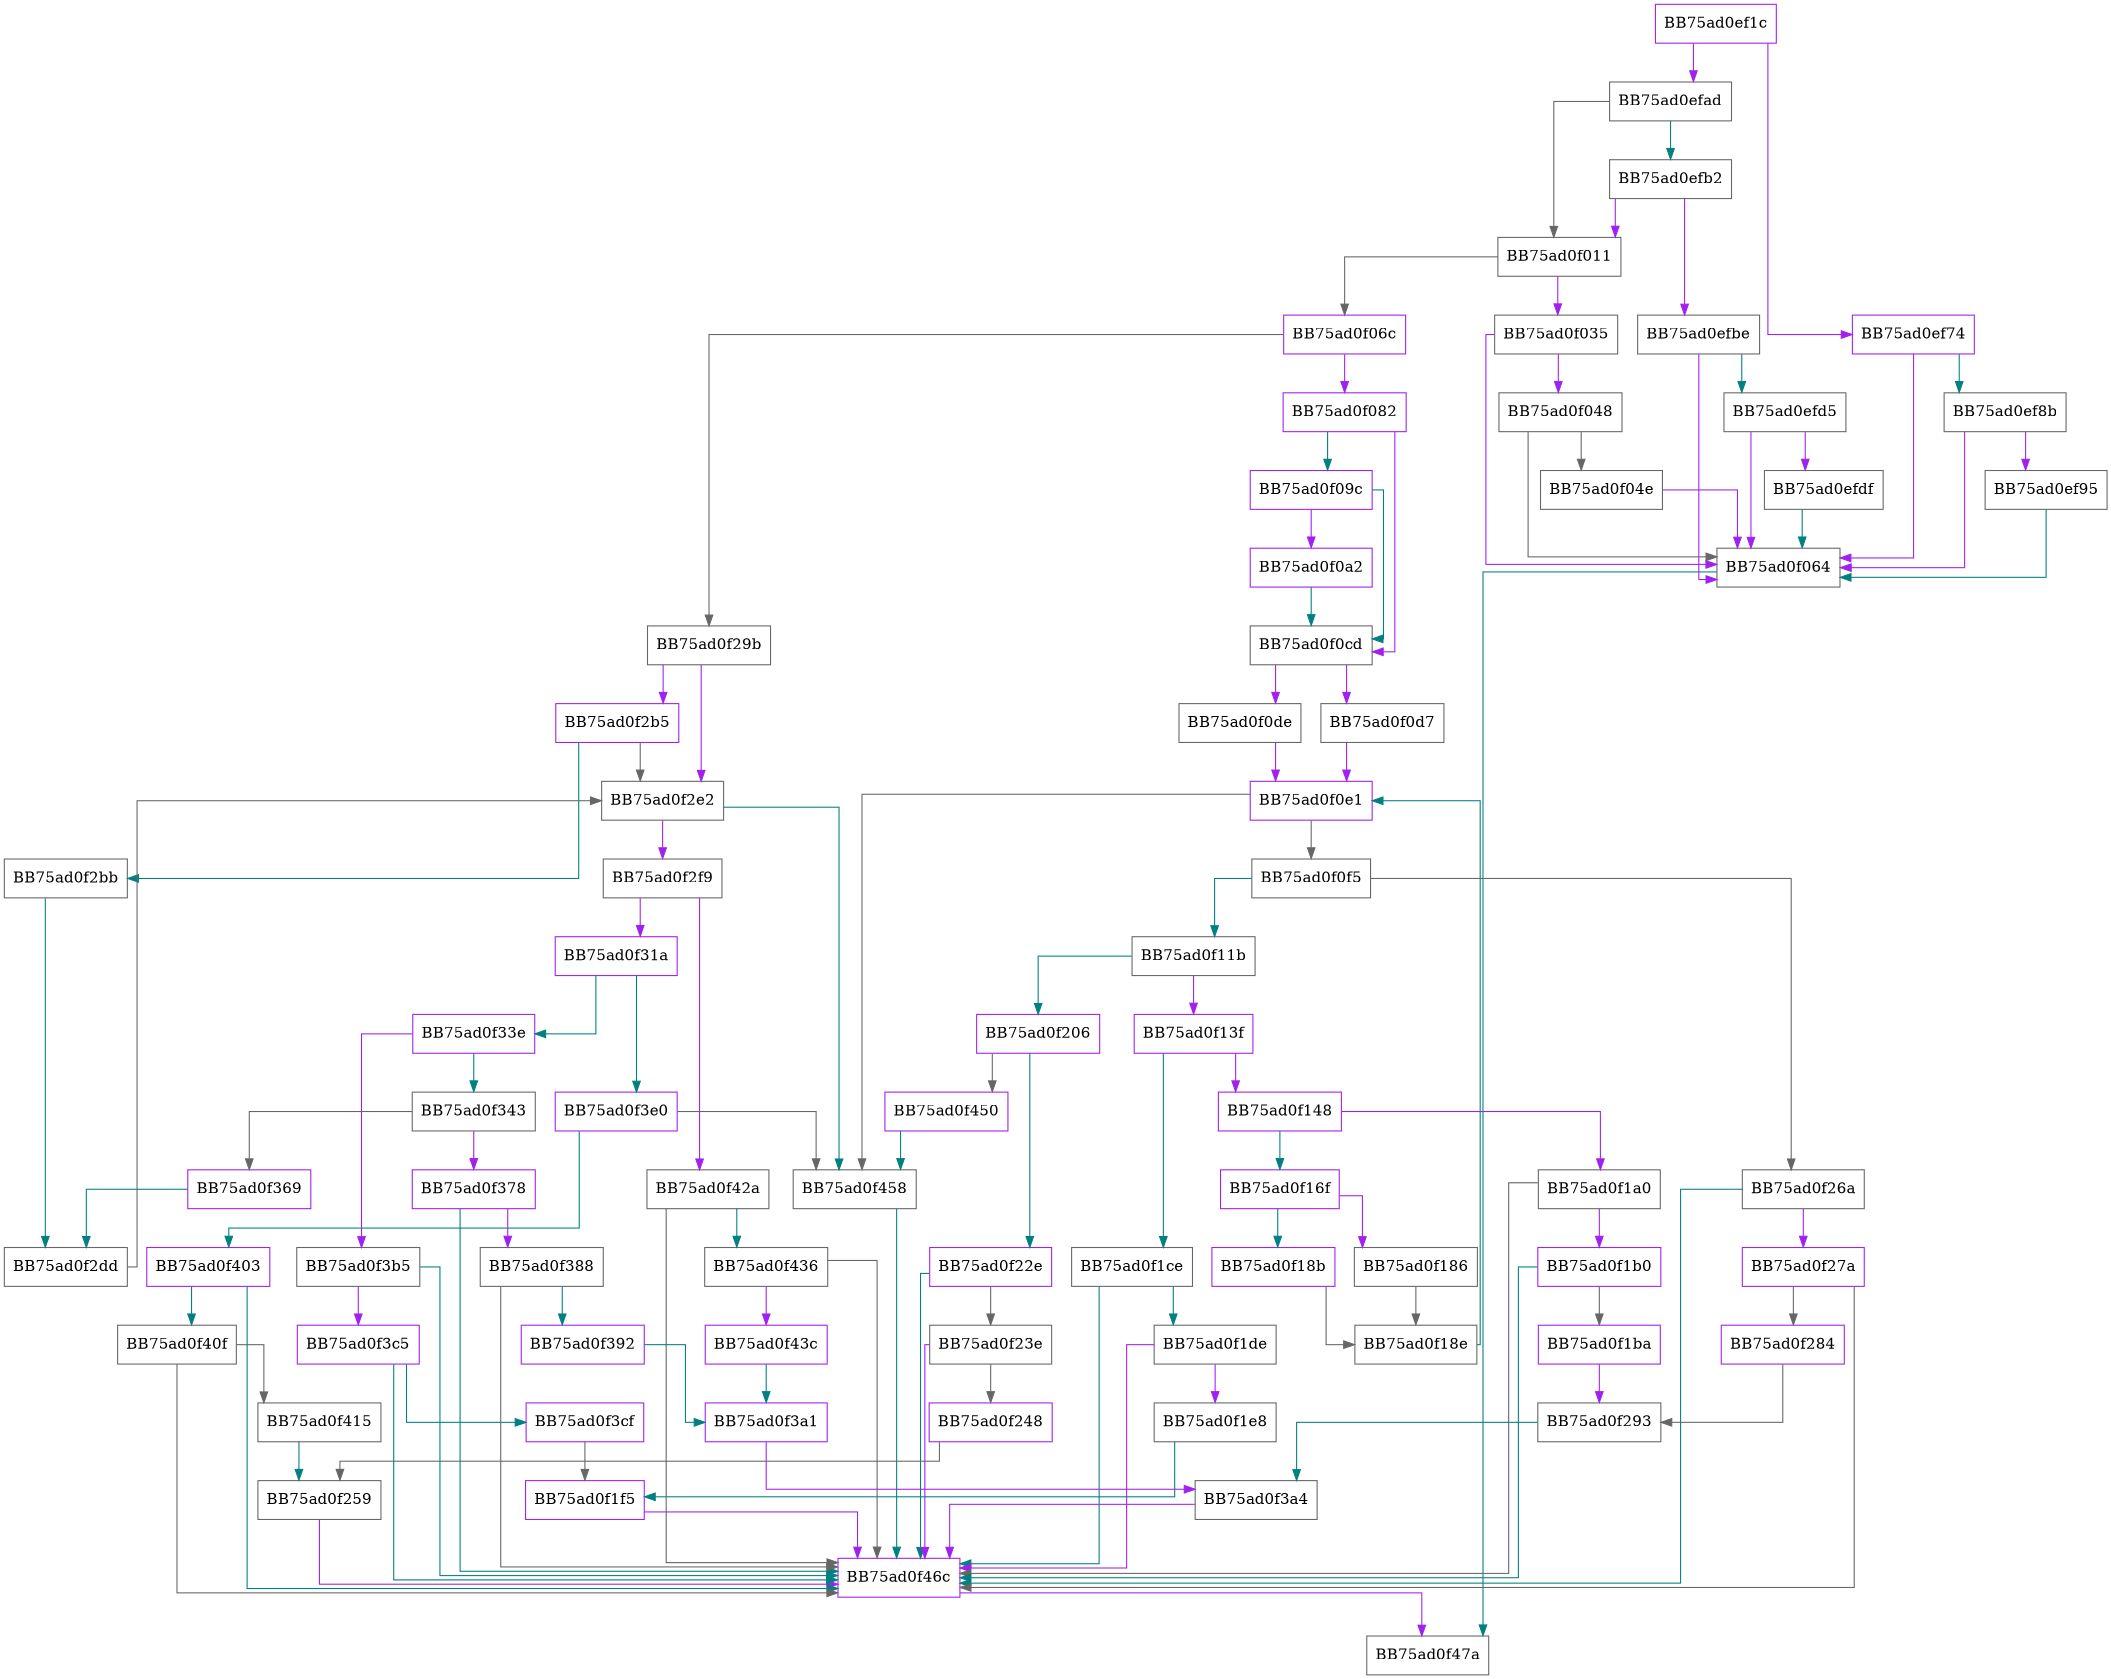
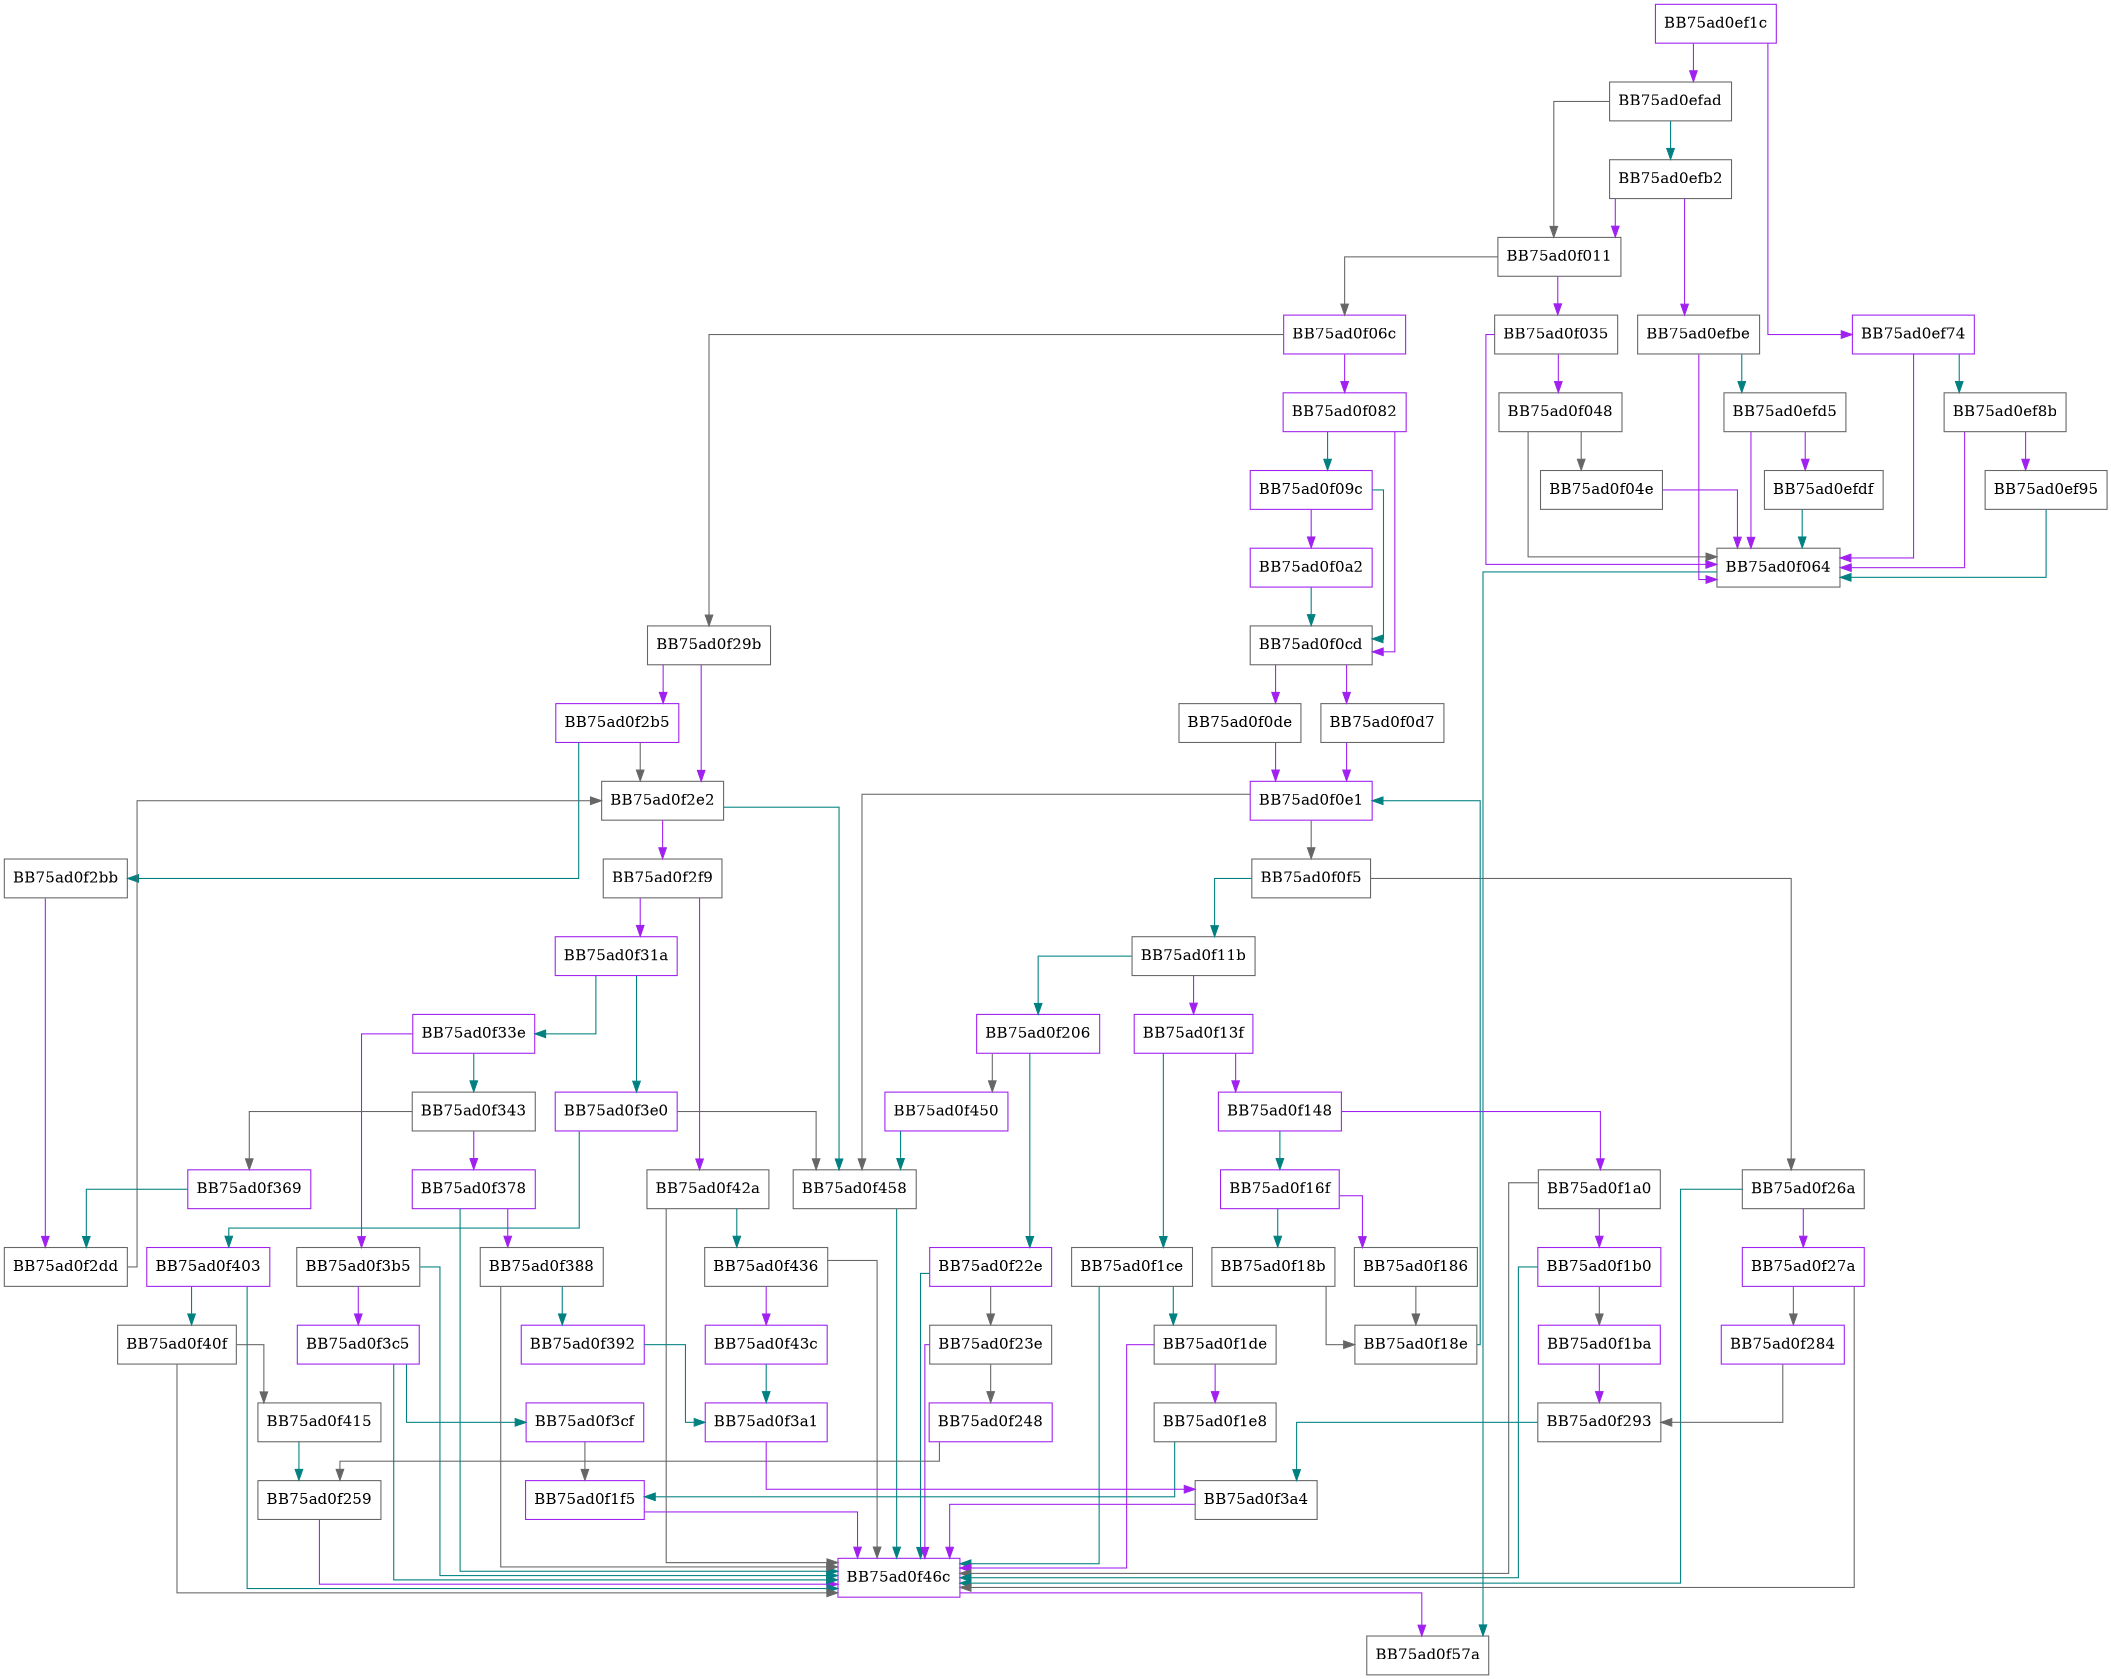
edge "BB75ad0f2bb" -> "BB75ad0f2dd": color teal -> purple
node "BB75ad0f18b": color purple -> gray40
node "BB75ad0f47a": label "BB75ad0f47a" -> "BB75ad0f57a"
